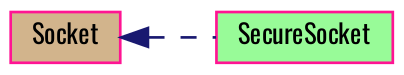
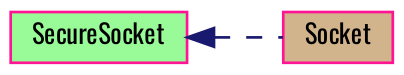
edge "SecureSocket" -> "Socket": reversed
